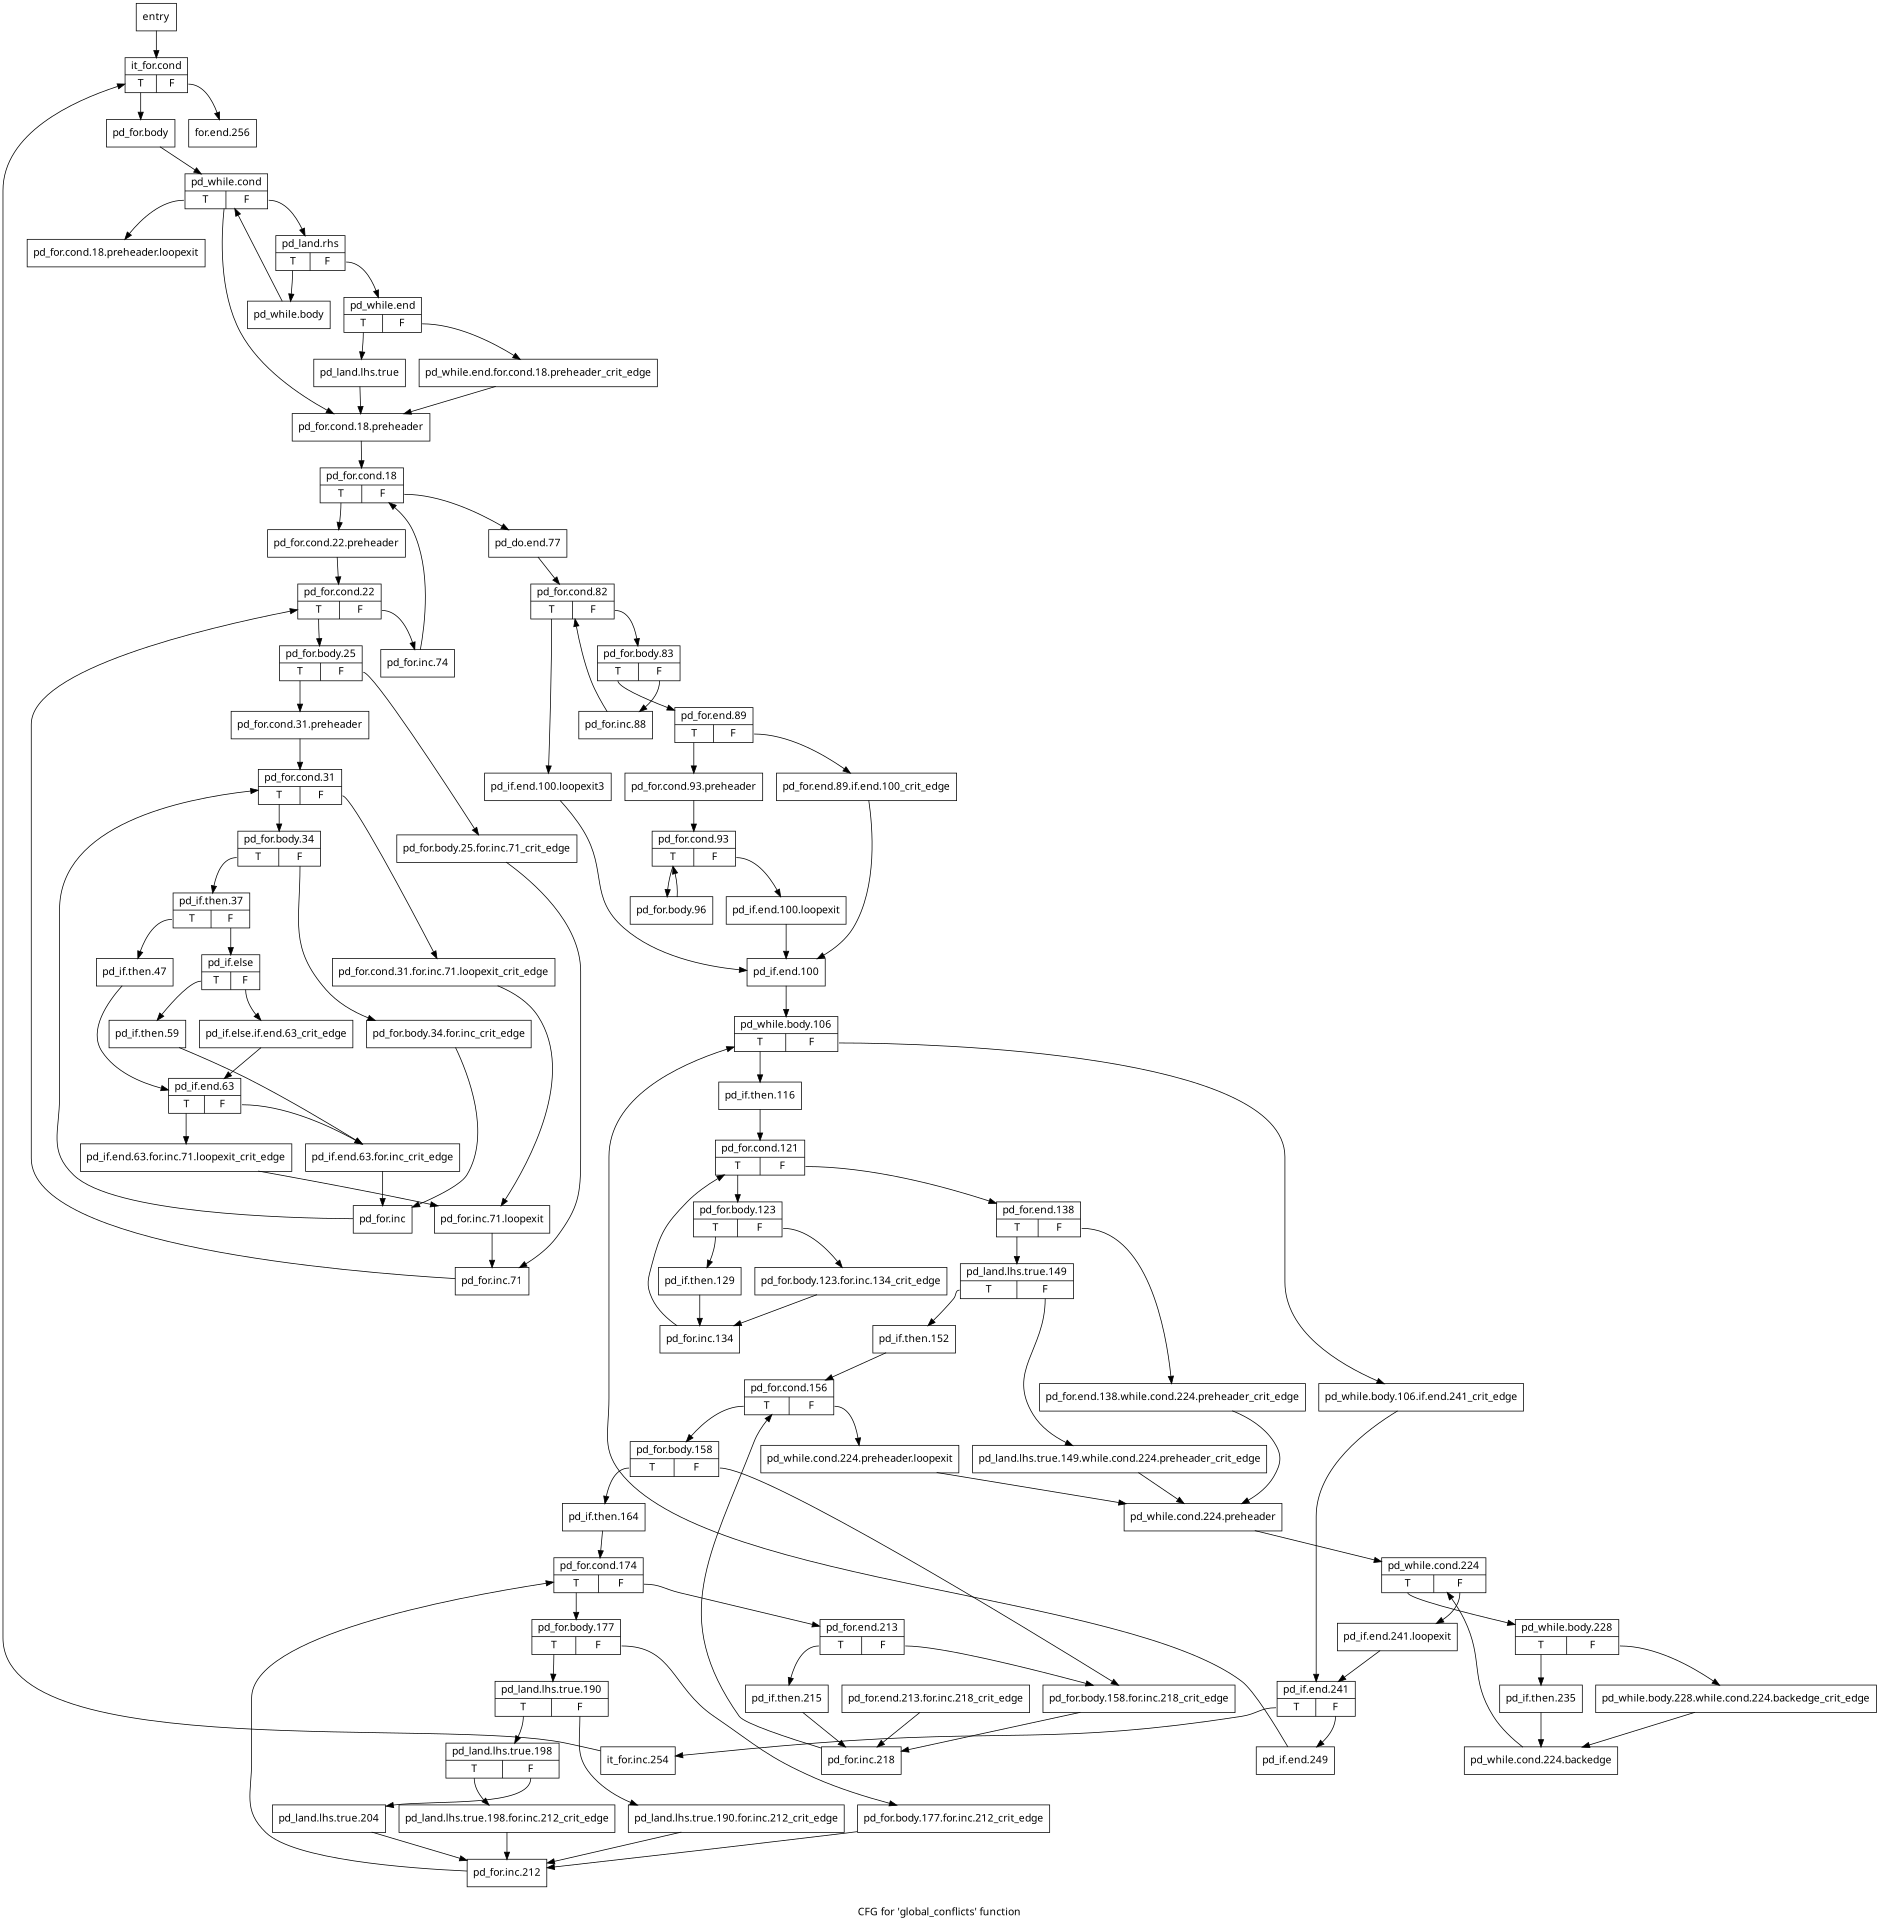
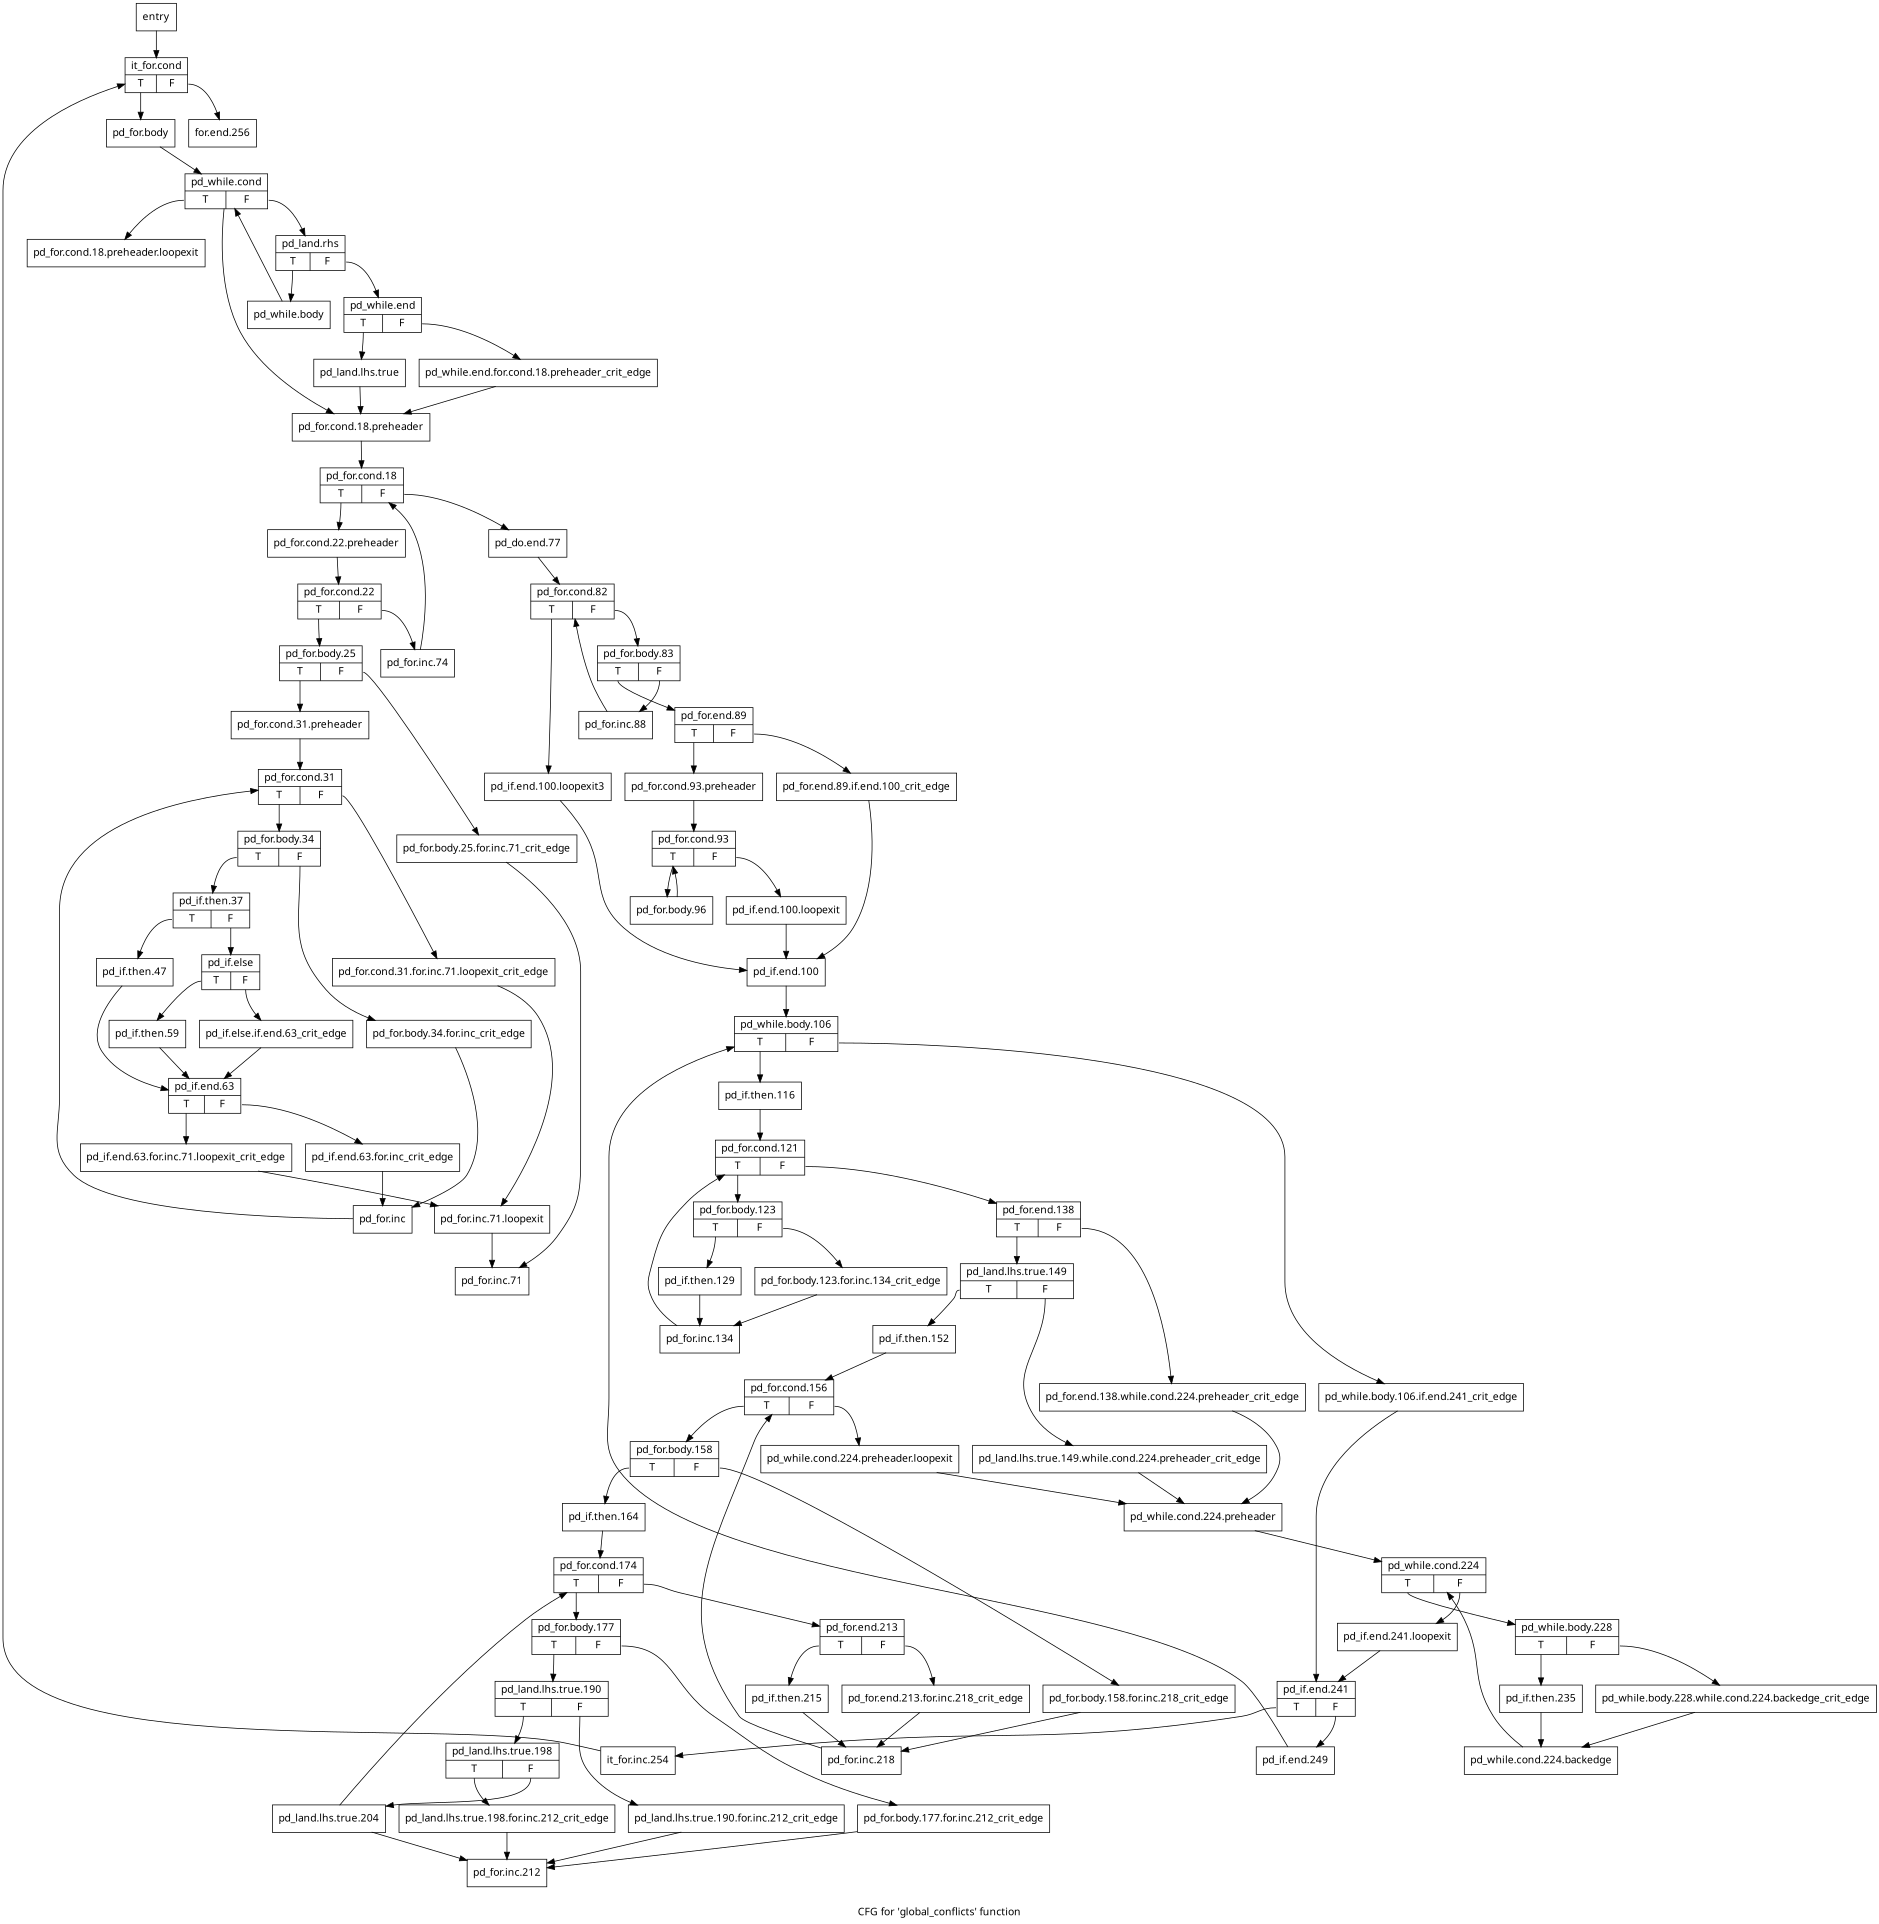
edge "pd_for.inc.71" -> "pd_for.cond.22": removed
edge "pd_if.then.59" -> "pd_if.end.63.for.inc_crit_edge": now "pd_if.then.59" -> "pd_if.end.63"
edge "pd_for.end.213" -> "pd_for.body.158.for.inc.218_crit_edge": now "pd_for.end.213" -> "pd_for.end.213.for.inc.218_crit_edge"
edge "pd_for.inc.212" -> "pd_for.cond.174": now "pd_land.lhs.true.204" -> "pd_for.cond.174"
